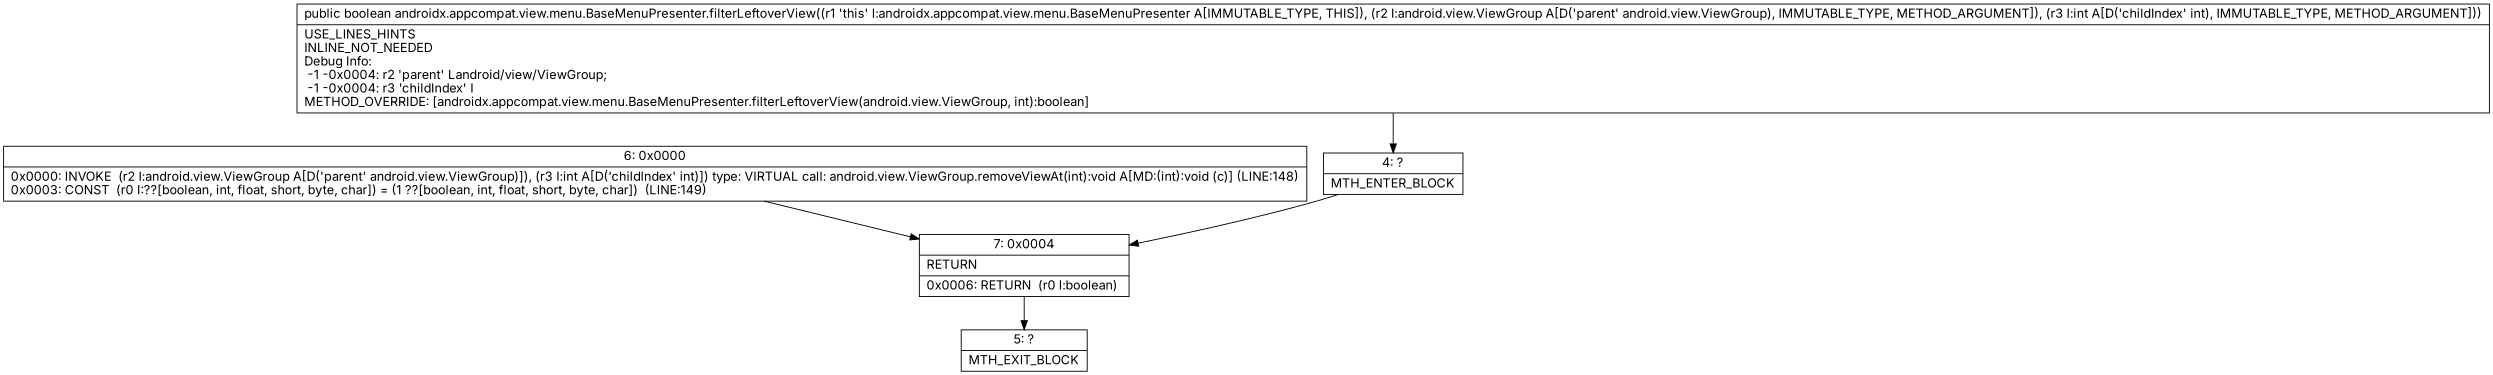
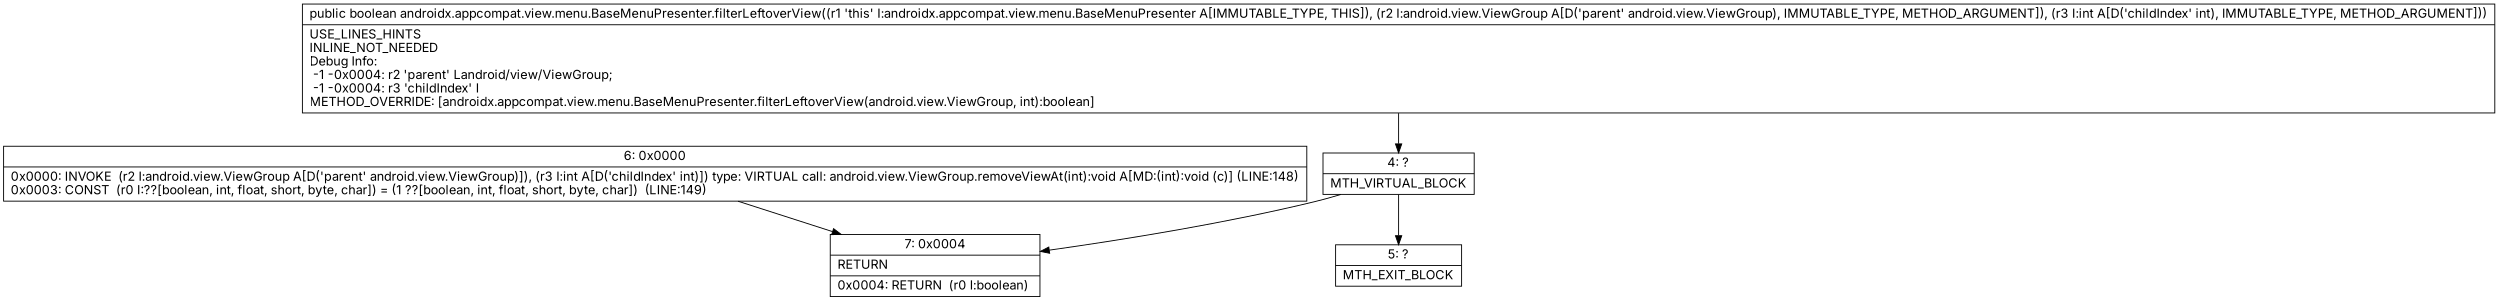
node "4: ?": text "MTH_ENTER_BLOCK" -> "MTH_VIRTUAL_BLOCK"
node "7: 0x0004": text "0x0006: RETURN  (r0 I:boolean)" -> "0x0004: RETURN  (r0 I:boolean)"
edge "7: 0x0004" -> "5: ?": now "4: ?" -> "5: ?"
